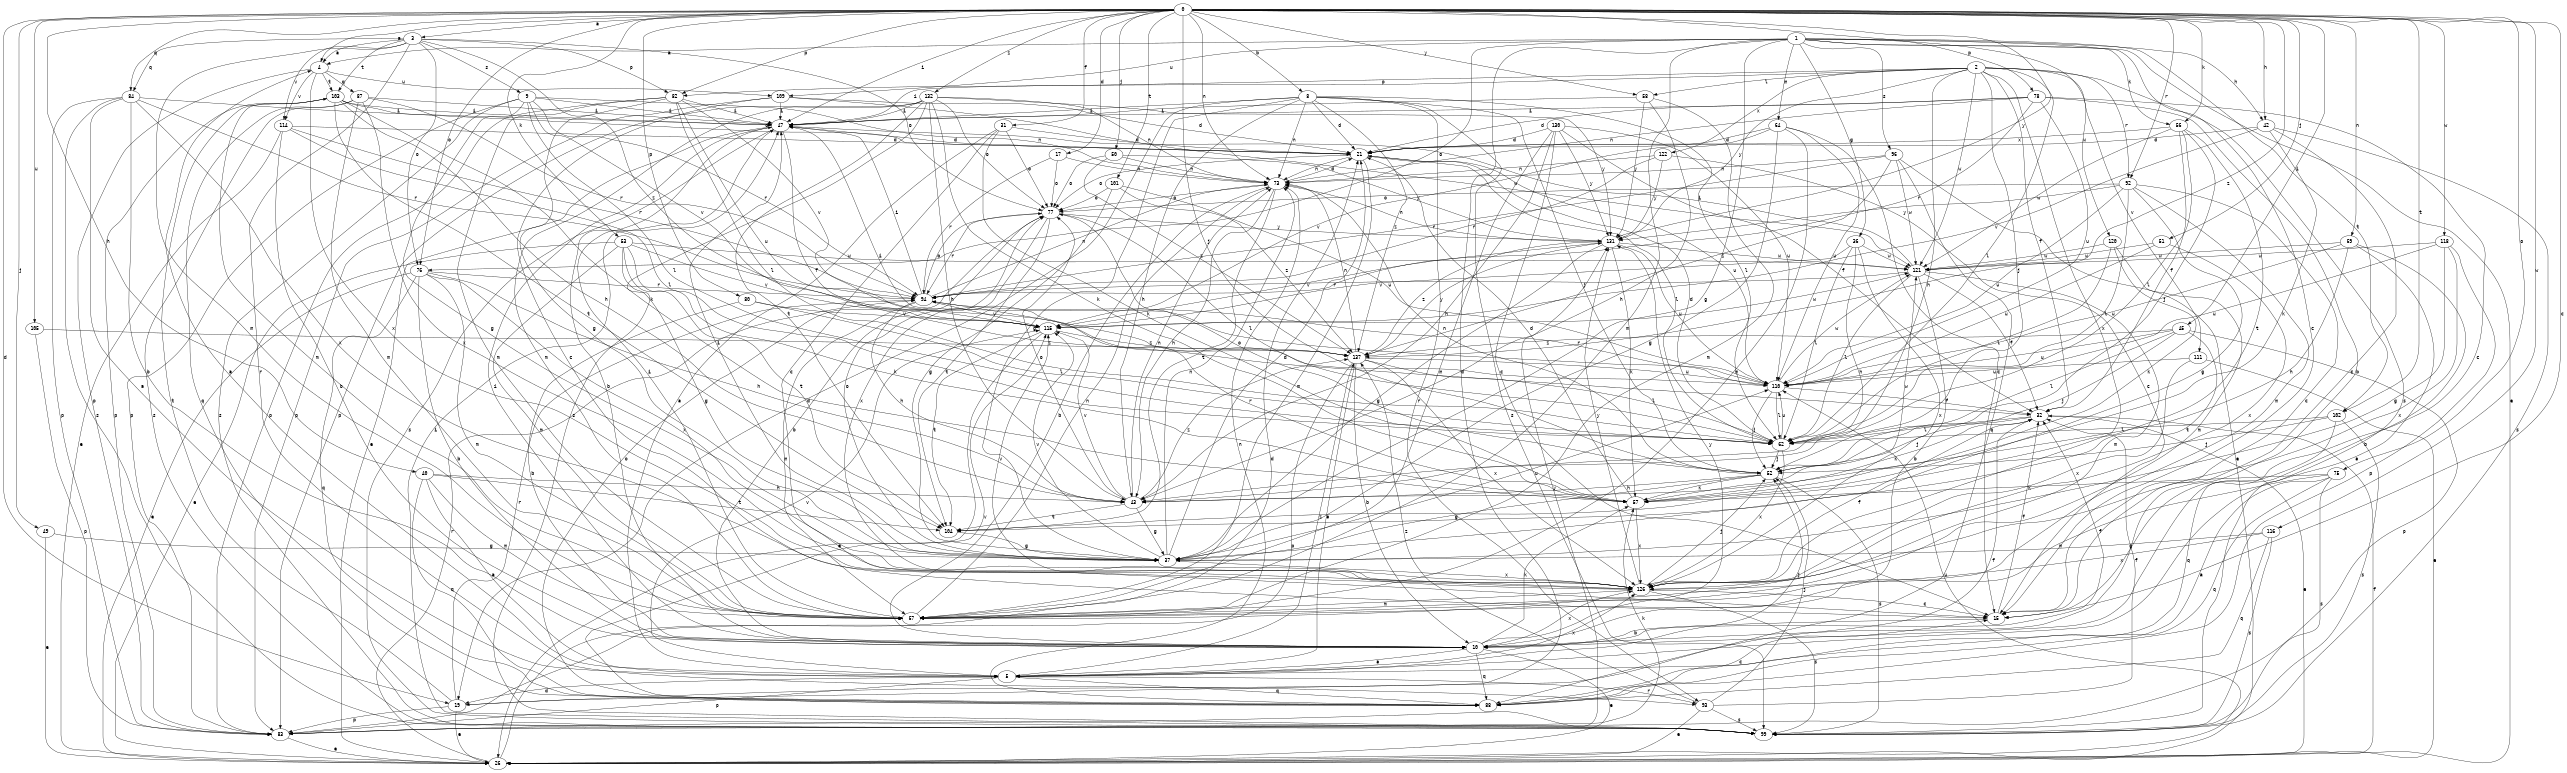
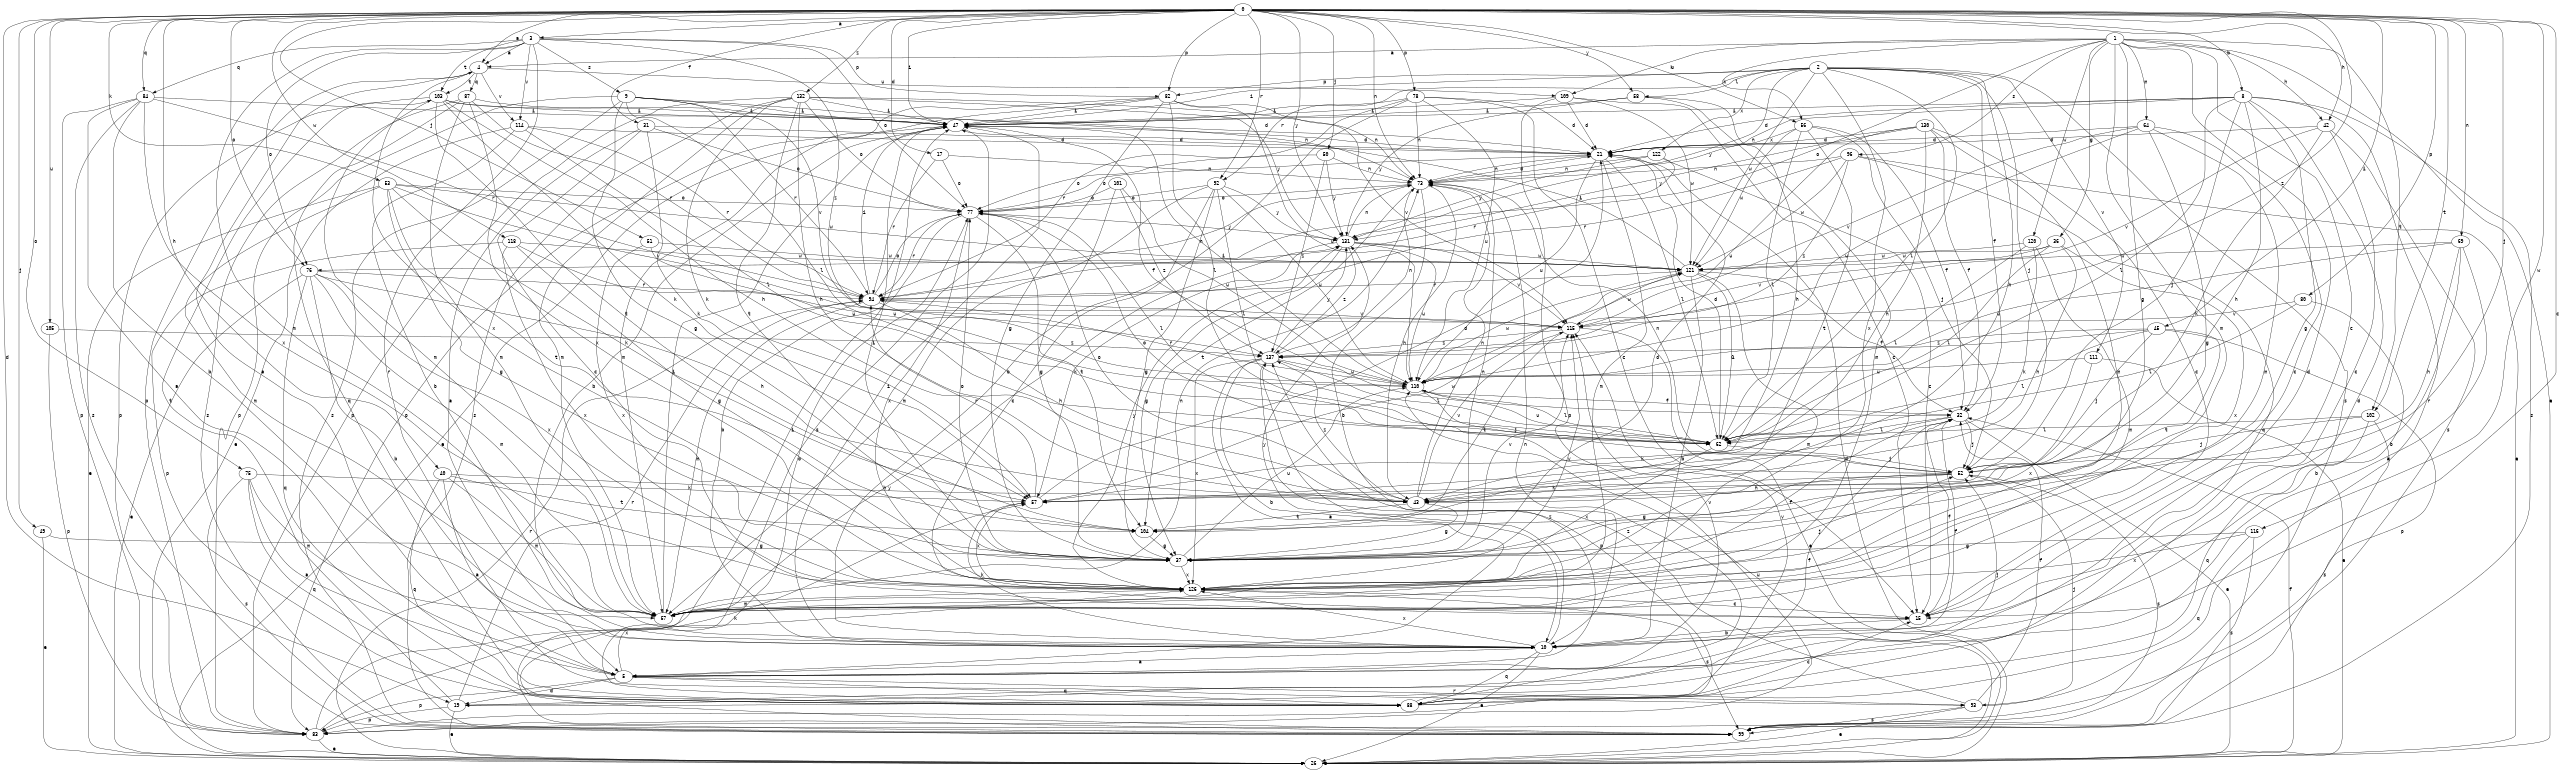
edge "0" -> "101": removed, label "t"
edge "53" -> "77": added, label "o"
edge "8" -> "137": removed, label "z"
